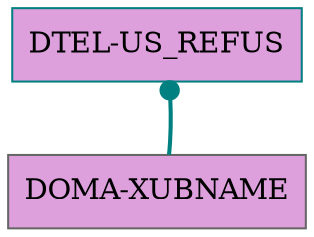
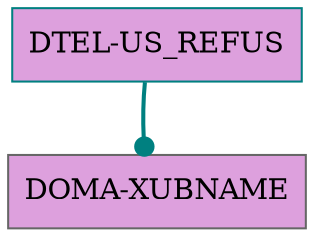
edge "DOMA-XUBNAME" -> "DTEL-US_REFUS": reversed
